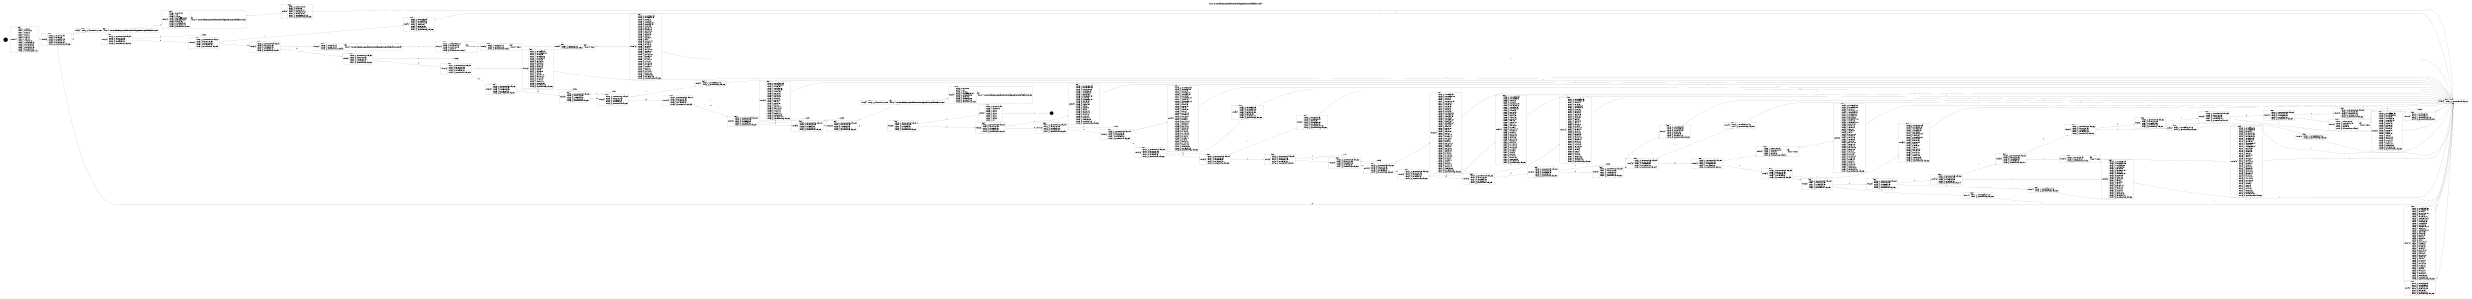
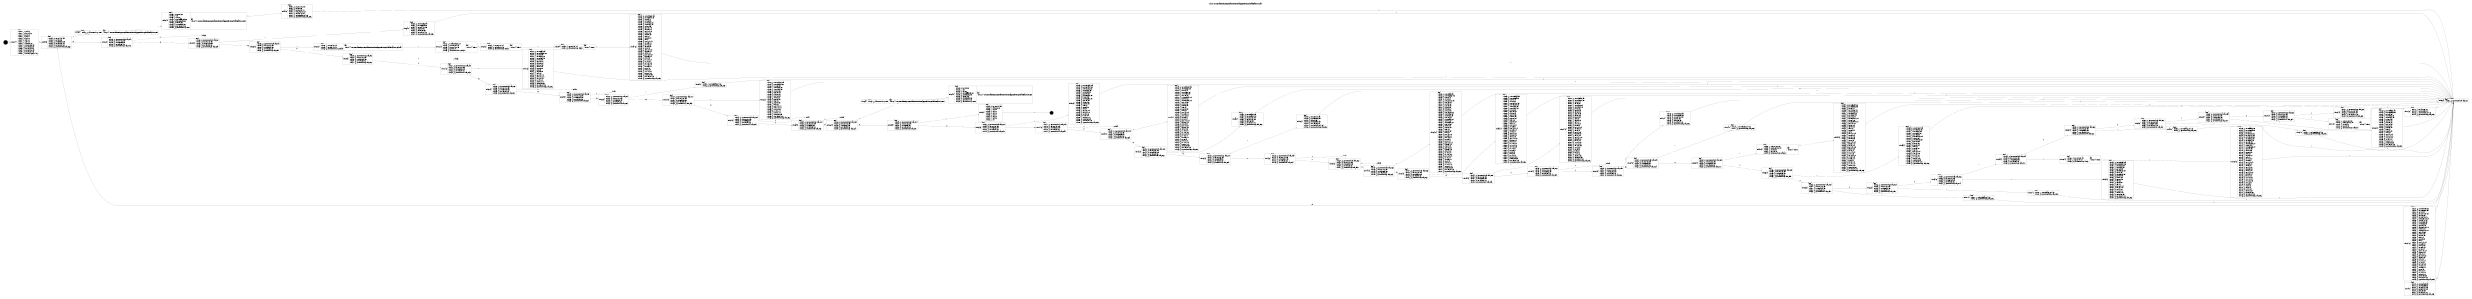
node "0x401650": removed
